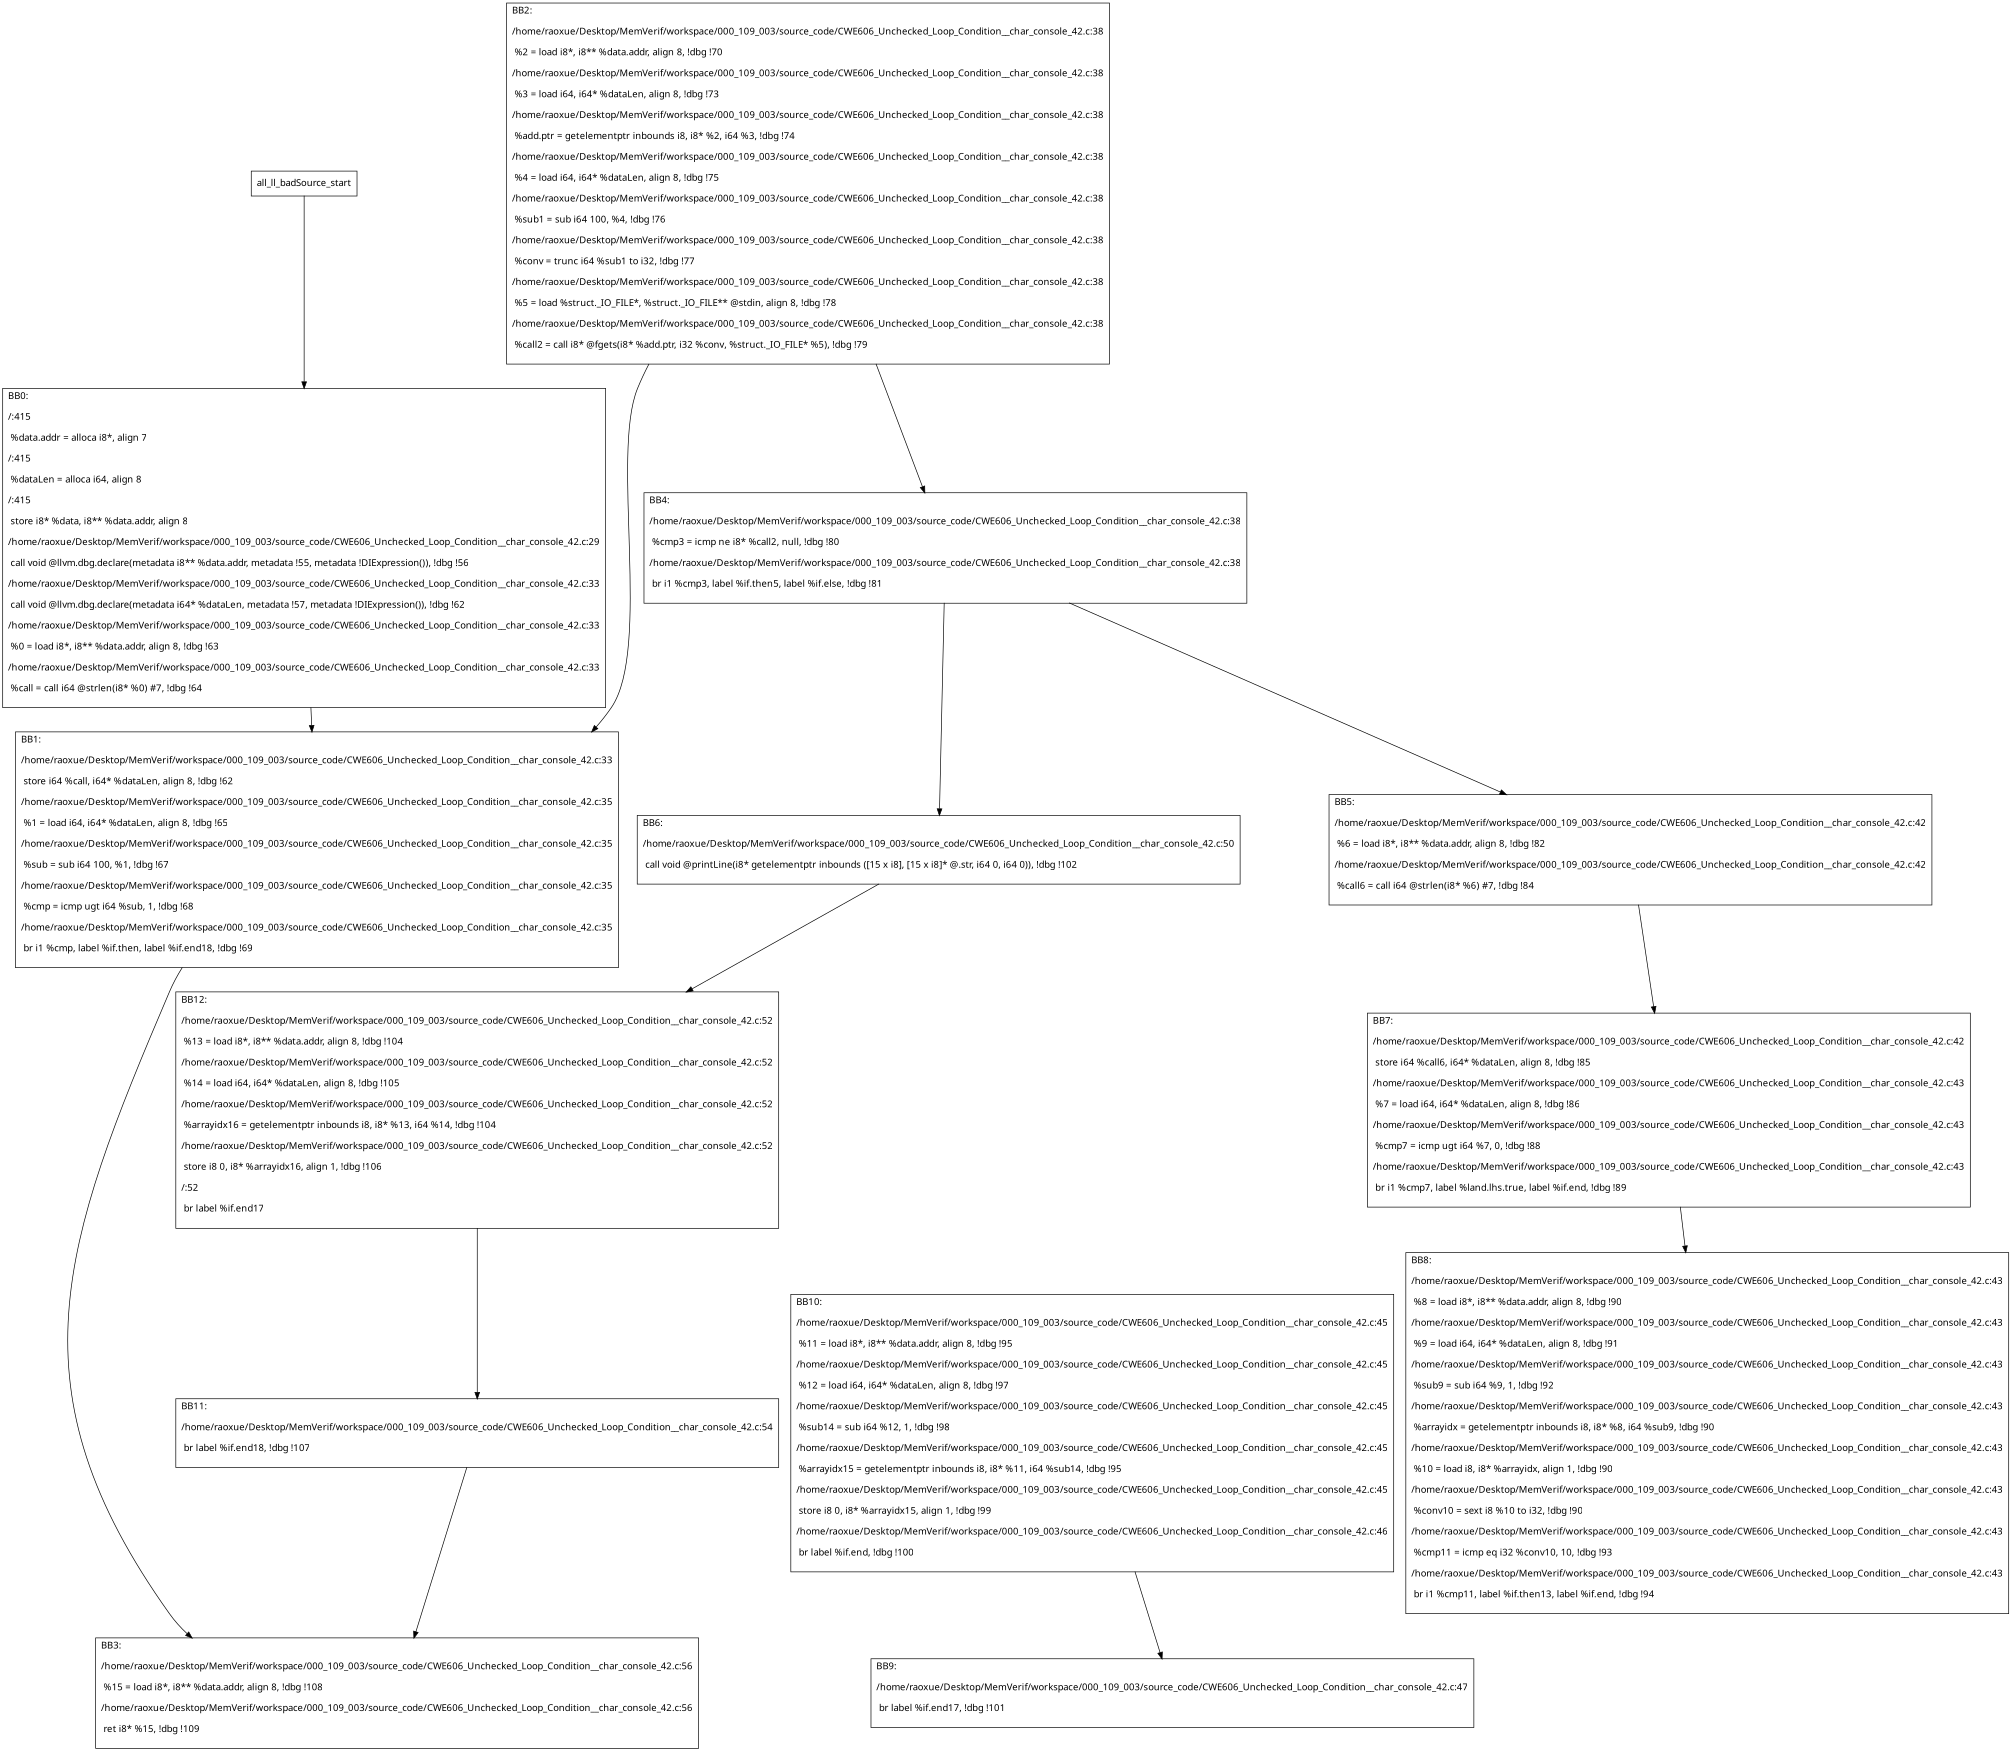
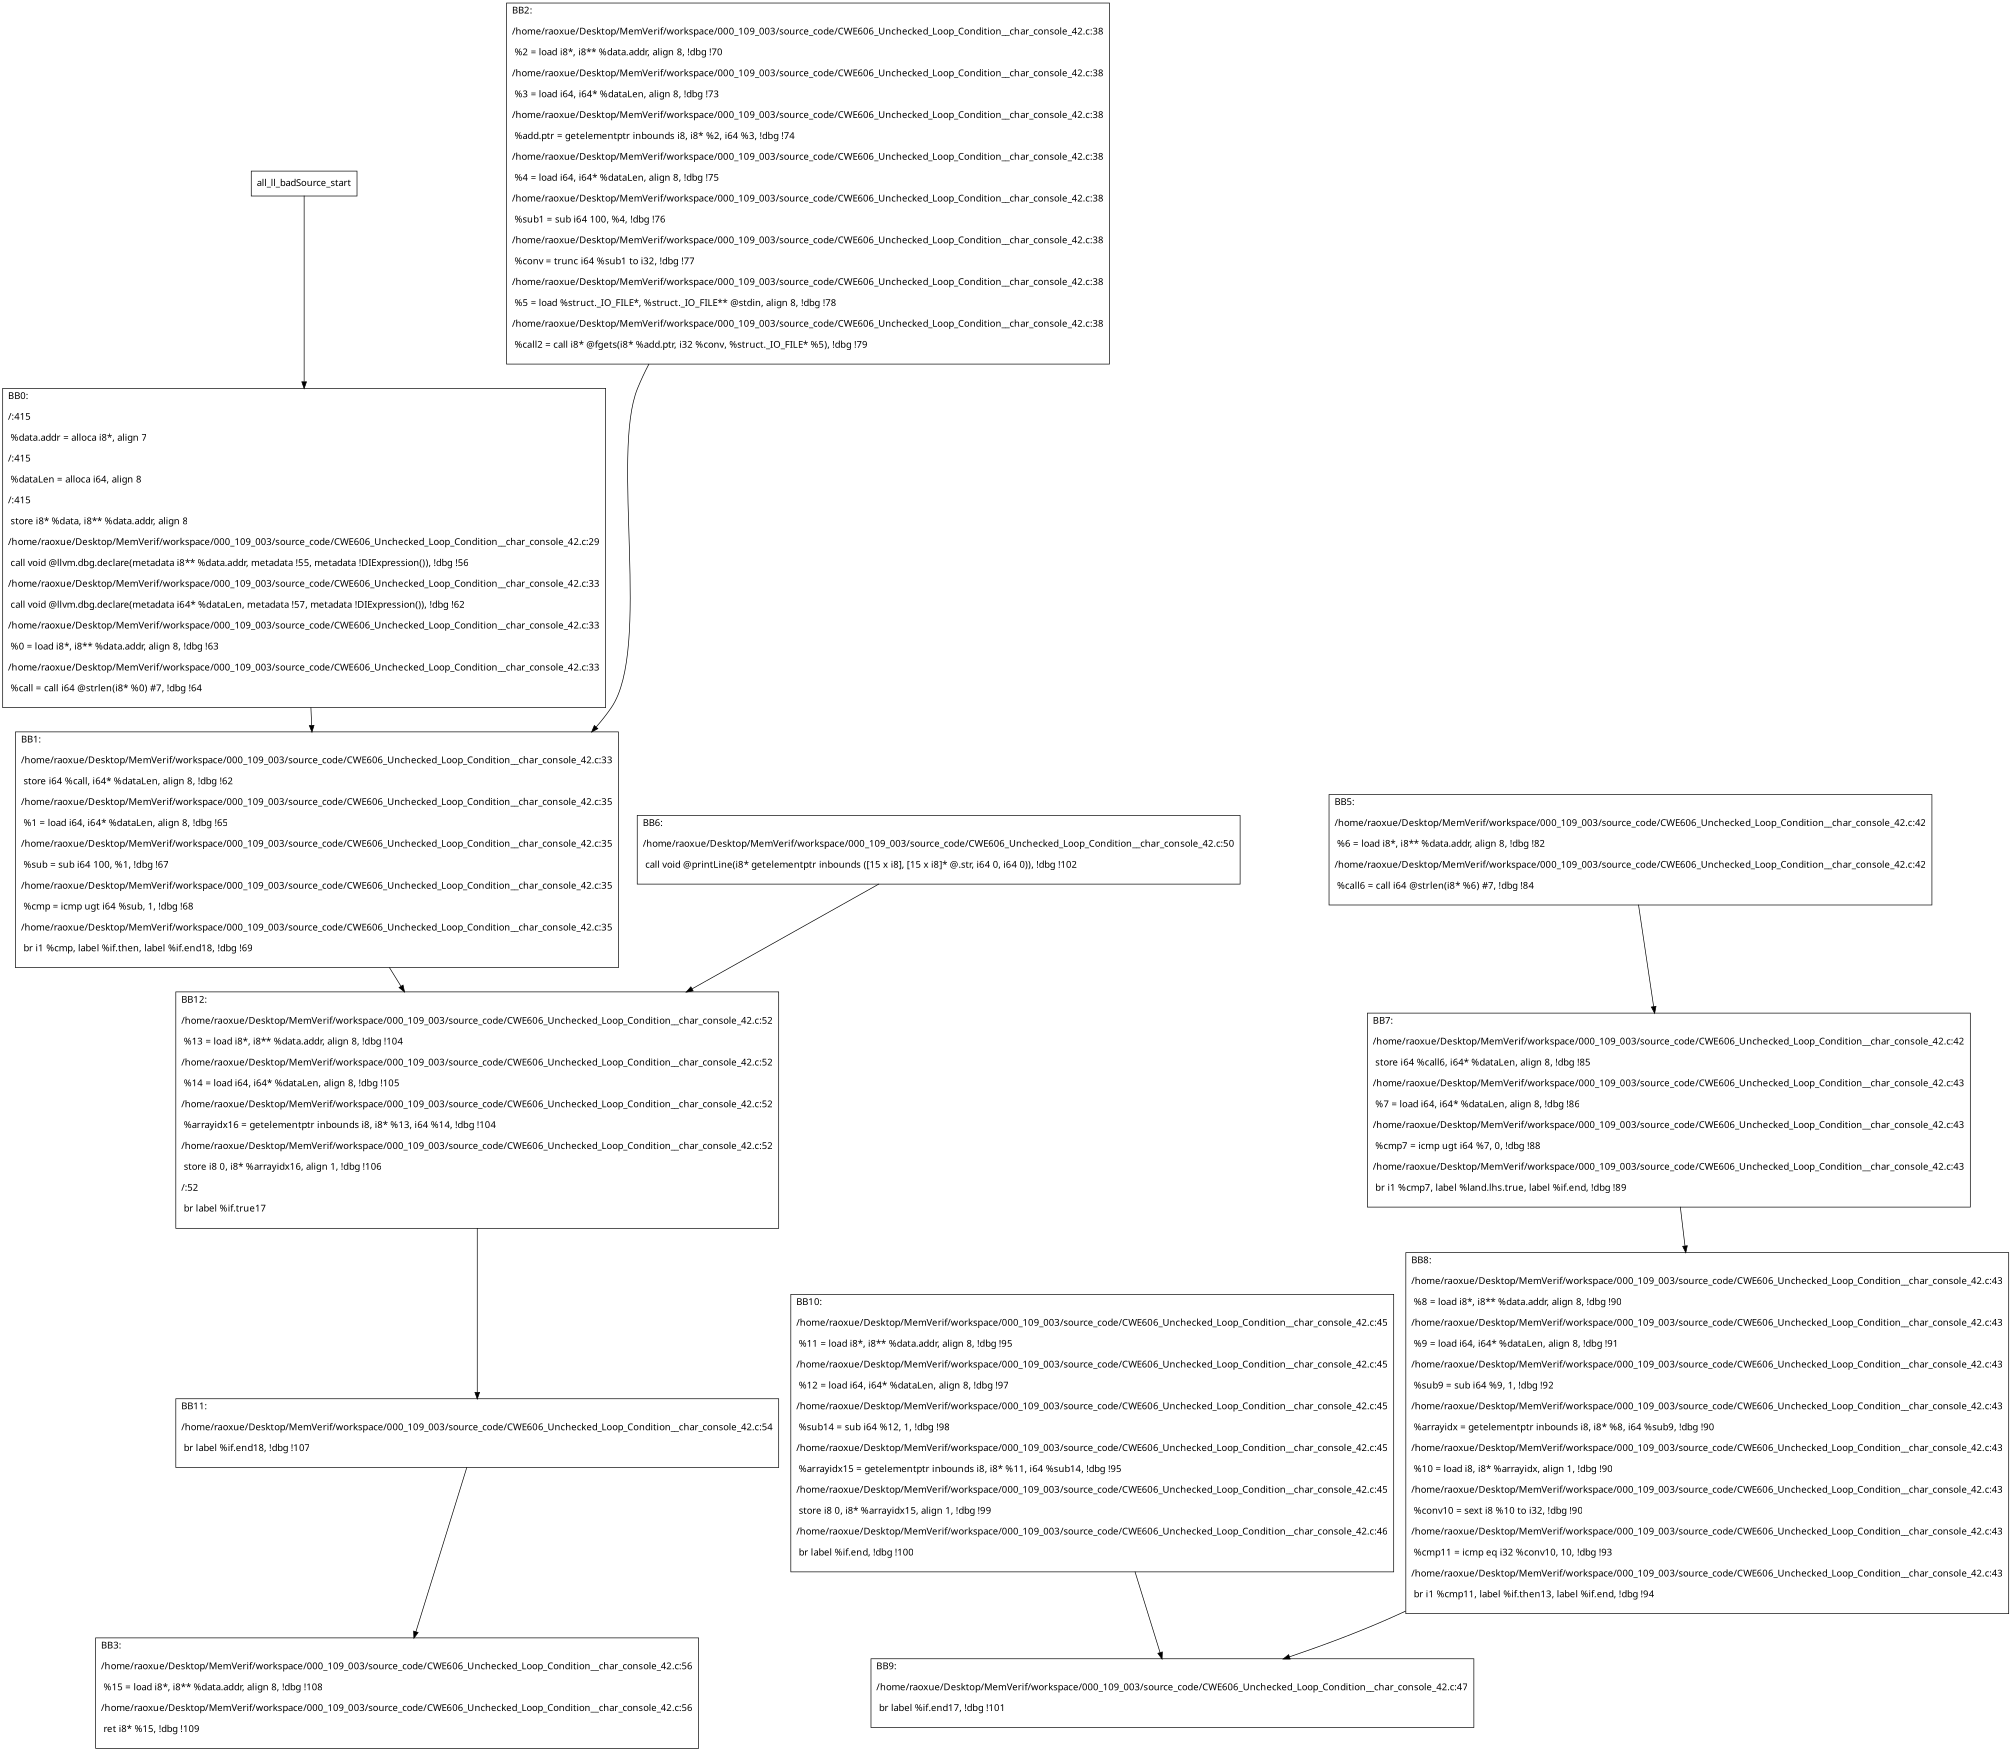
node "BB4:": removed
node "BB12:": text "br label %if.end17" -> "br label %if.true17"
edge "BB1:" -> "BB3:": now "BB1:" -> "BB12:"
edge "BB8:" -> "BB9:": added
